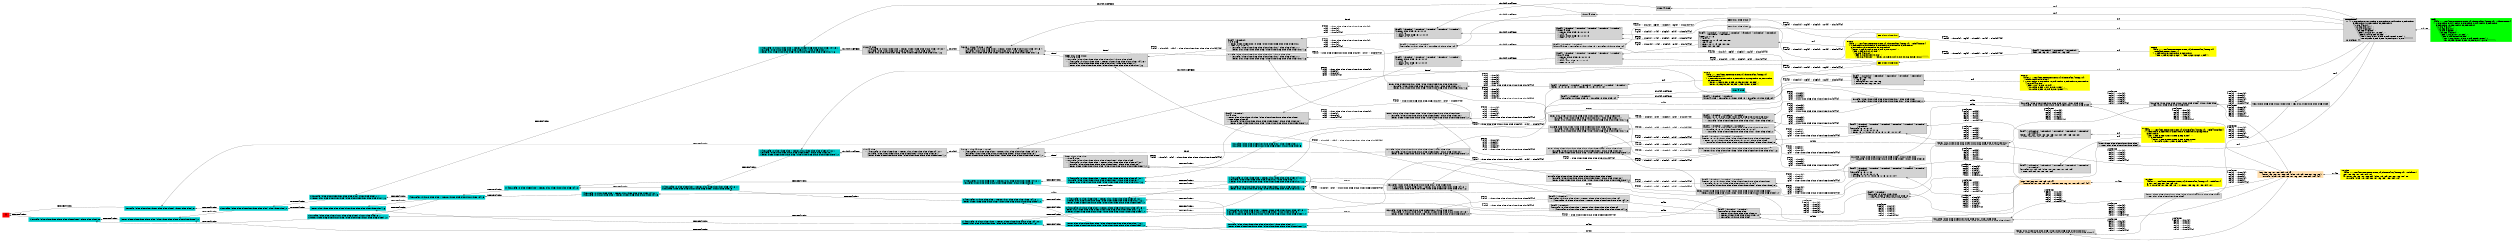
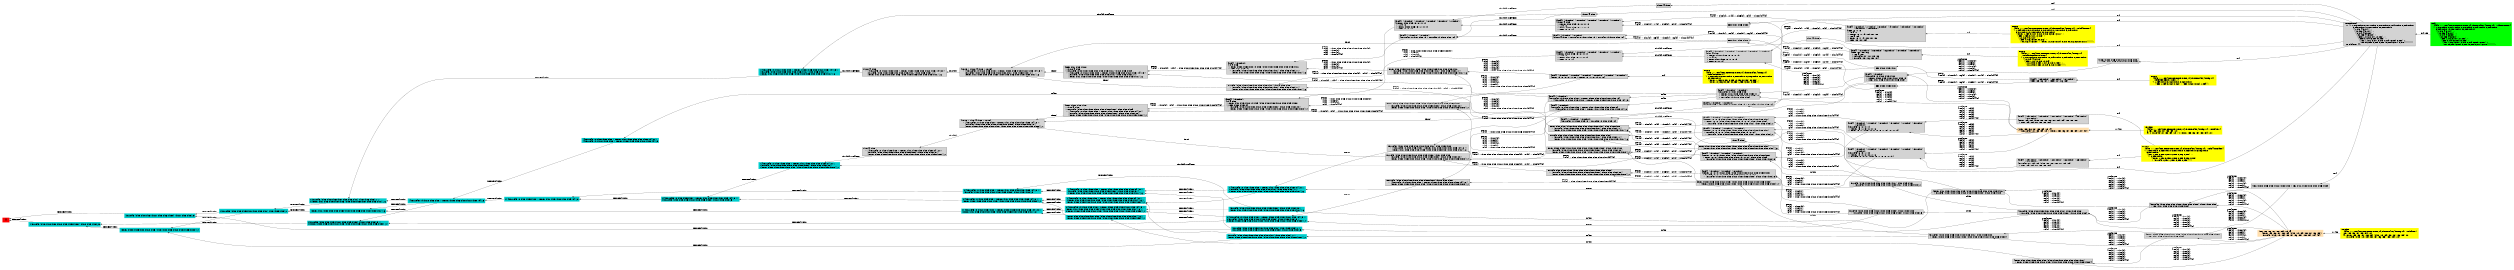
node "Bet sk_A1 sk_B sk_A": fillcolor yellow -> lightgrey
node "sk_A ≠ sk_B": added
node "Bet sk_D1 sk_E sk_D": fillcolor yellow -> lightgrey
node "sk_D ≠ sk_E": fillcolor cyan3 -> lightgrey
